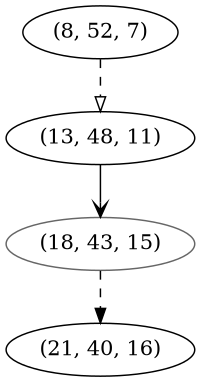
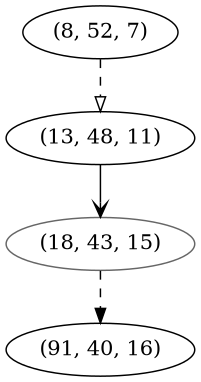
node "(21, 40, 16)": label "(21, 40, 16)" -> "(91, 40, 16)"
